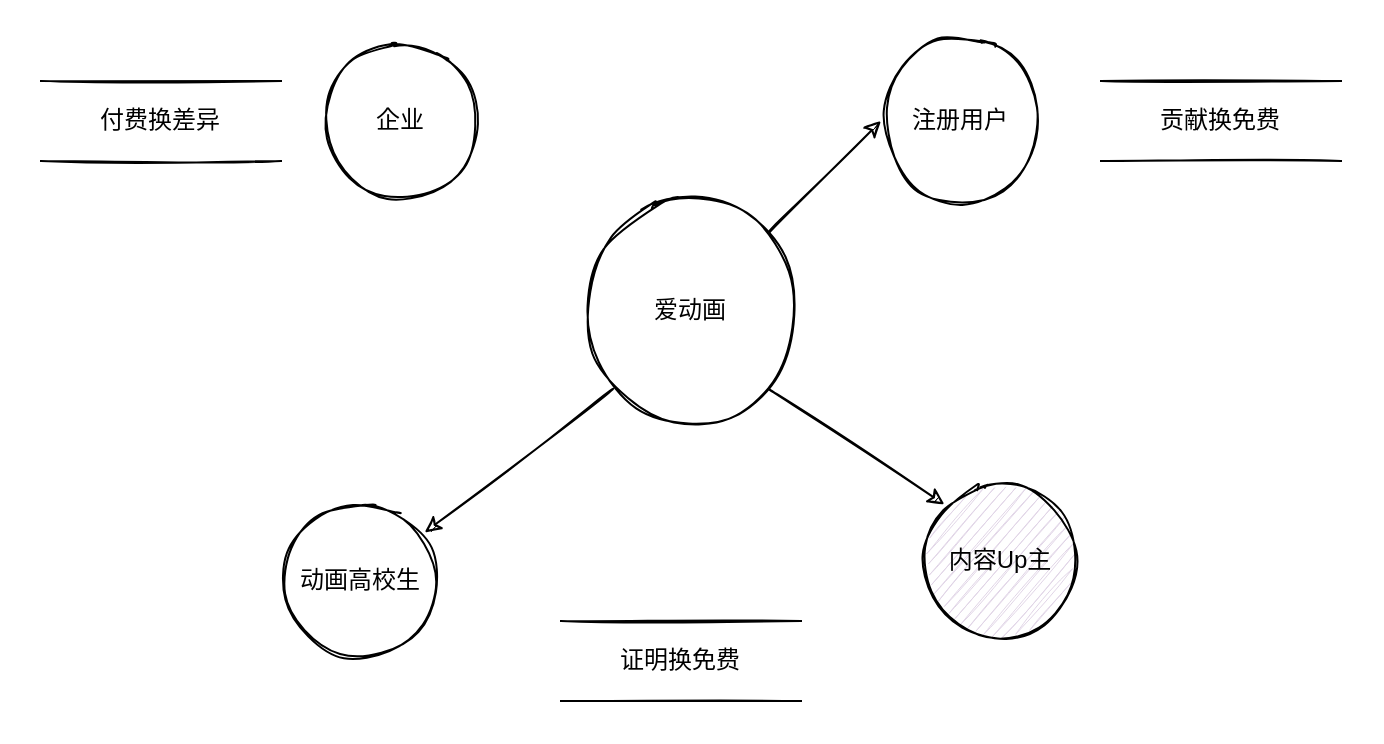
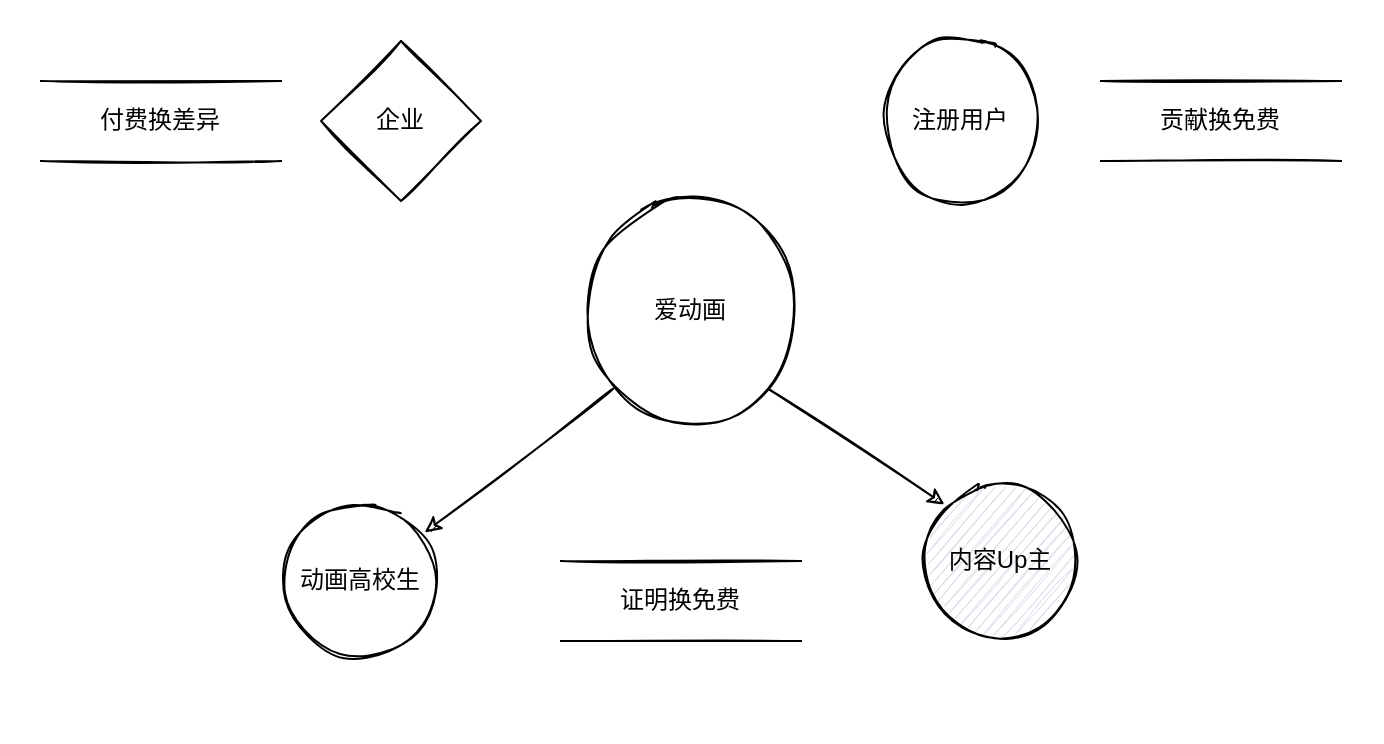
node "企业": shape ellipse -> diamond
edge "爱动画" -> "注册用户": removed
node "证明换免费": moved (681, 661) -> (681, 601)
